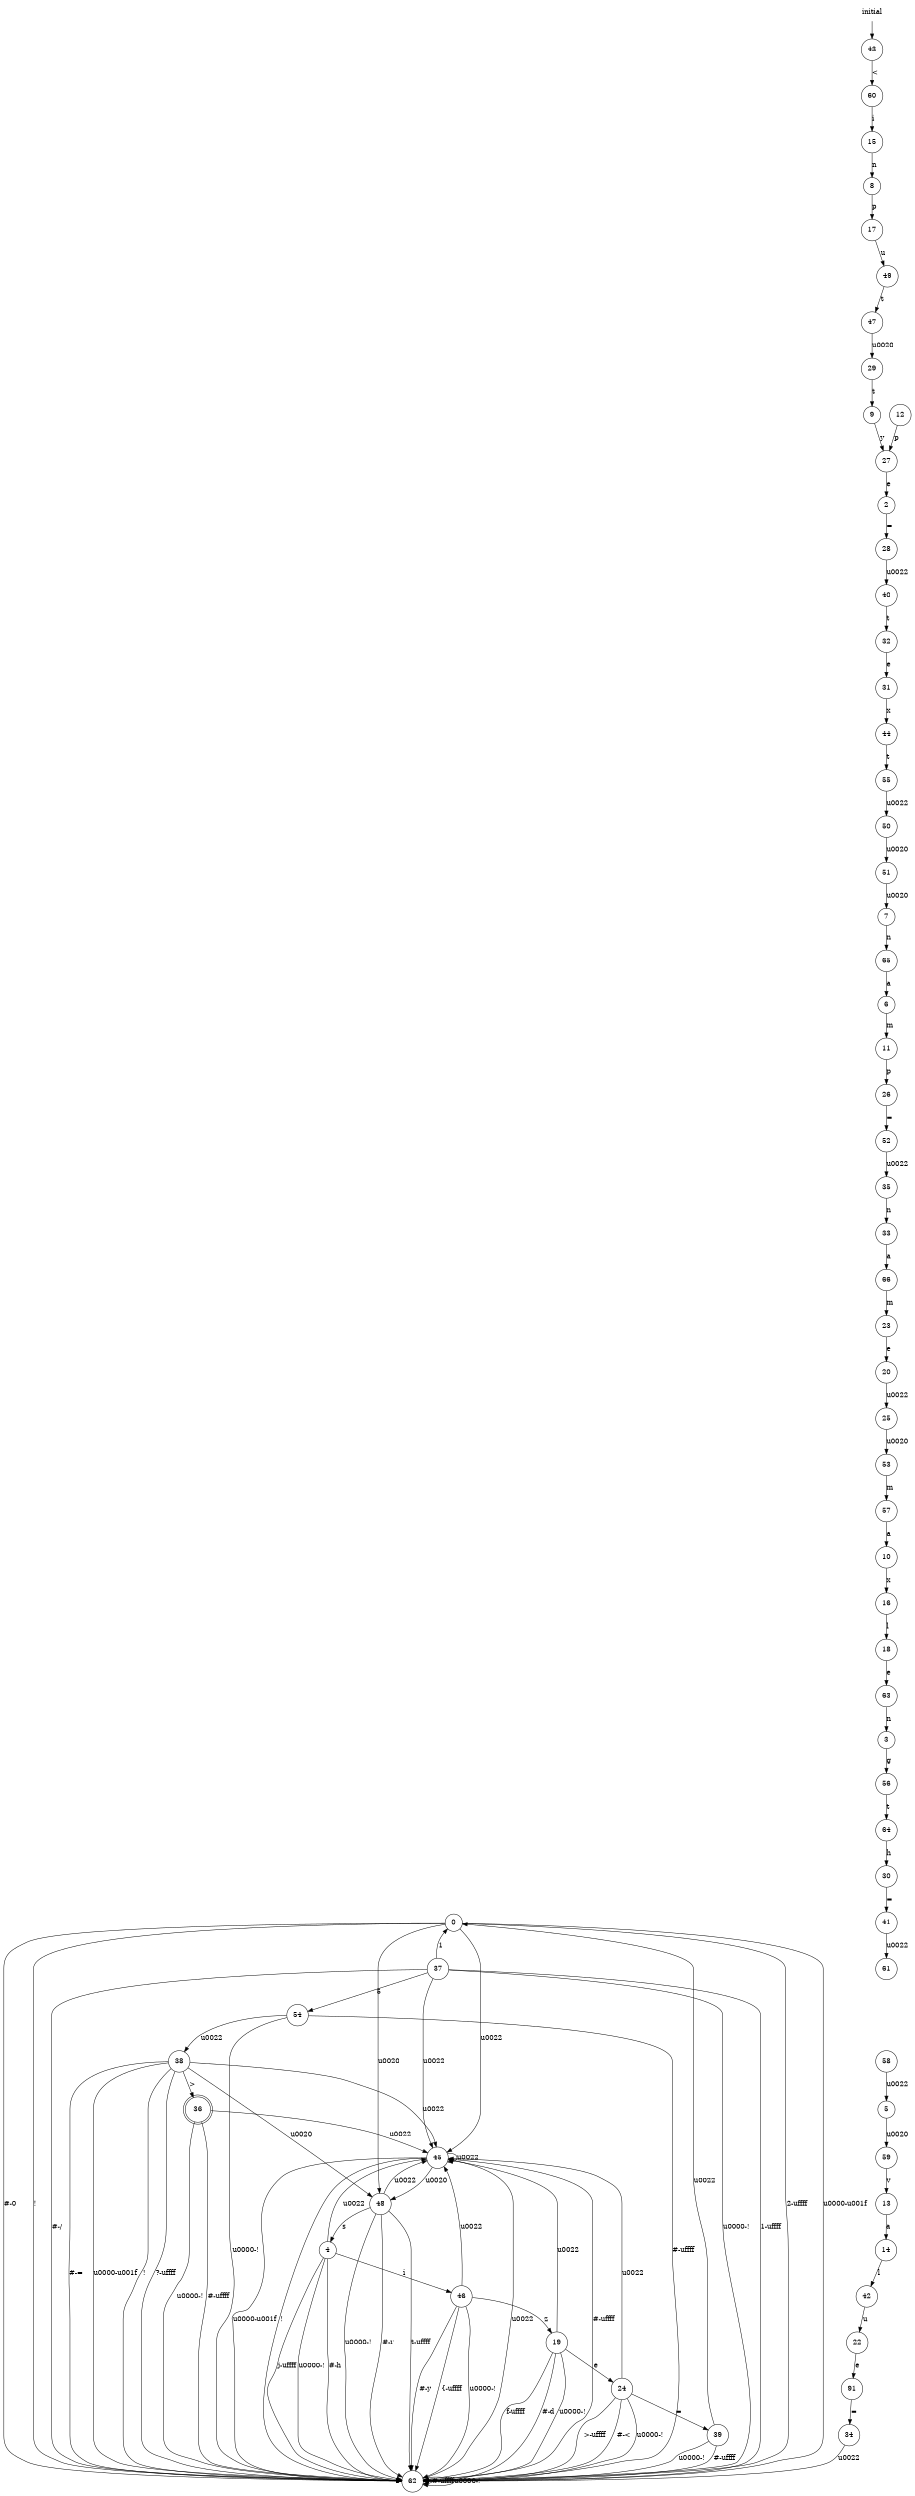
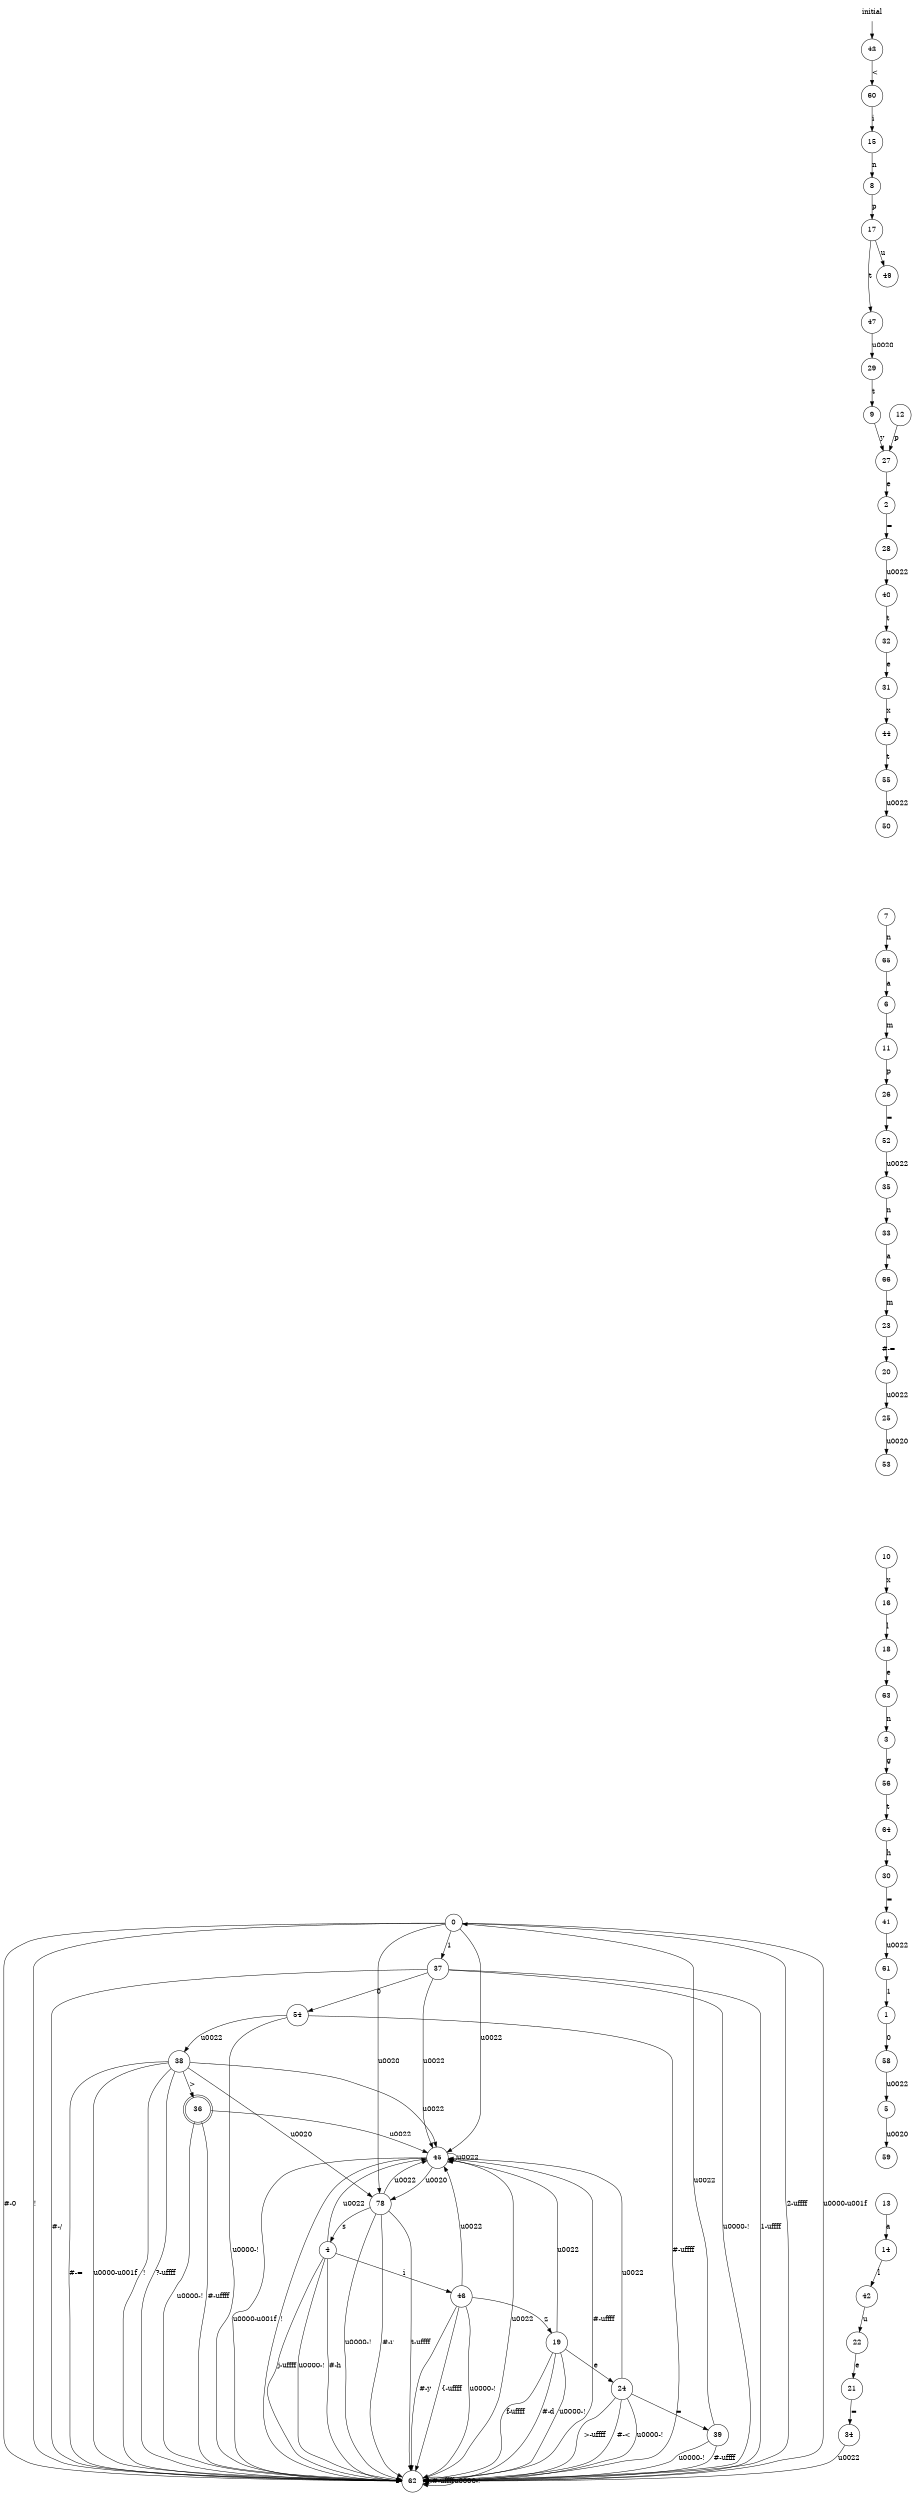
edge "49" -> "47": now "17" -> "47"
node "51": removed
edge "23" -> "20": label "e" -> "#-="
node "57": removed
edge "37" -> "0": reversed
edge "37" -> "54": label "5" -> "0"
node "1": added
edge "59" -> "13": removed, label "v"
node "48": label "48" -> "78"
node "91": label "91" -> "21"
